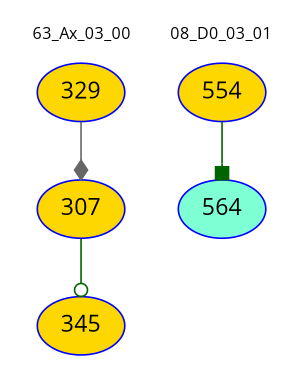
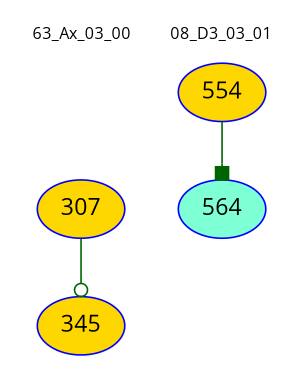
cluster "08_D0_03_01": label "08_D0_03_01" -> "08_D3_03_01"
node "329": removed
